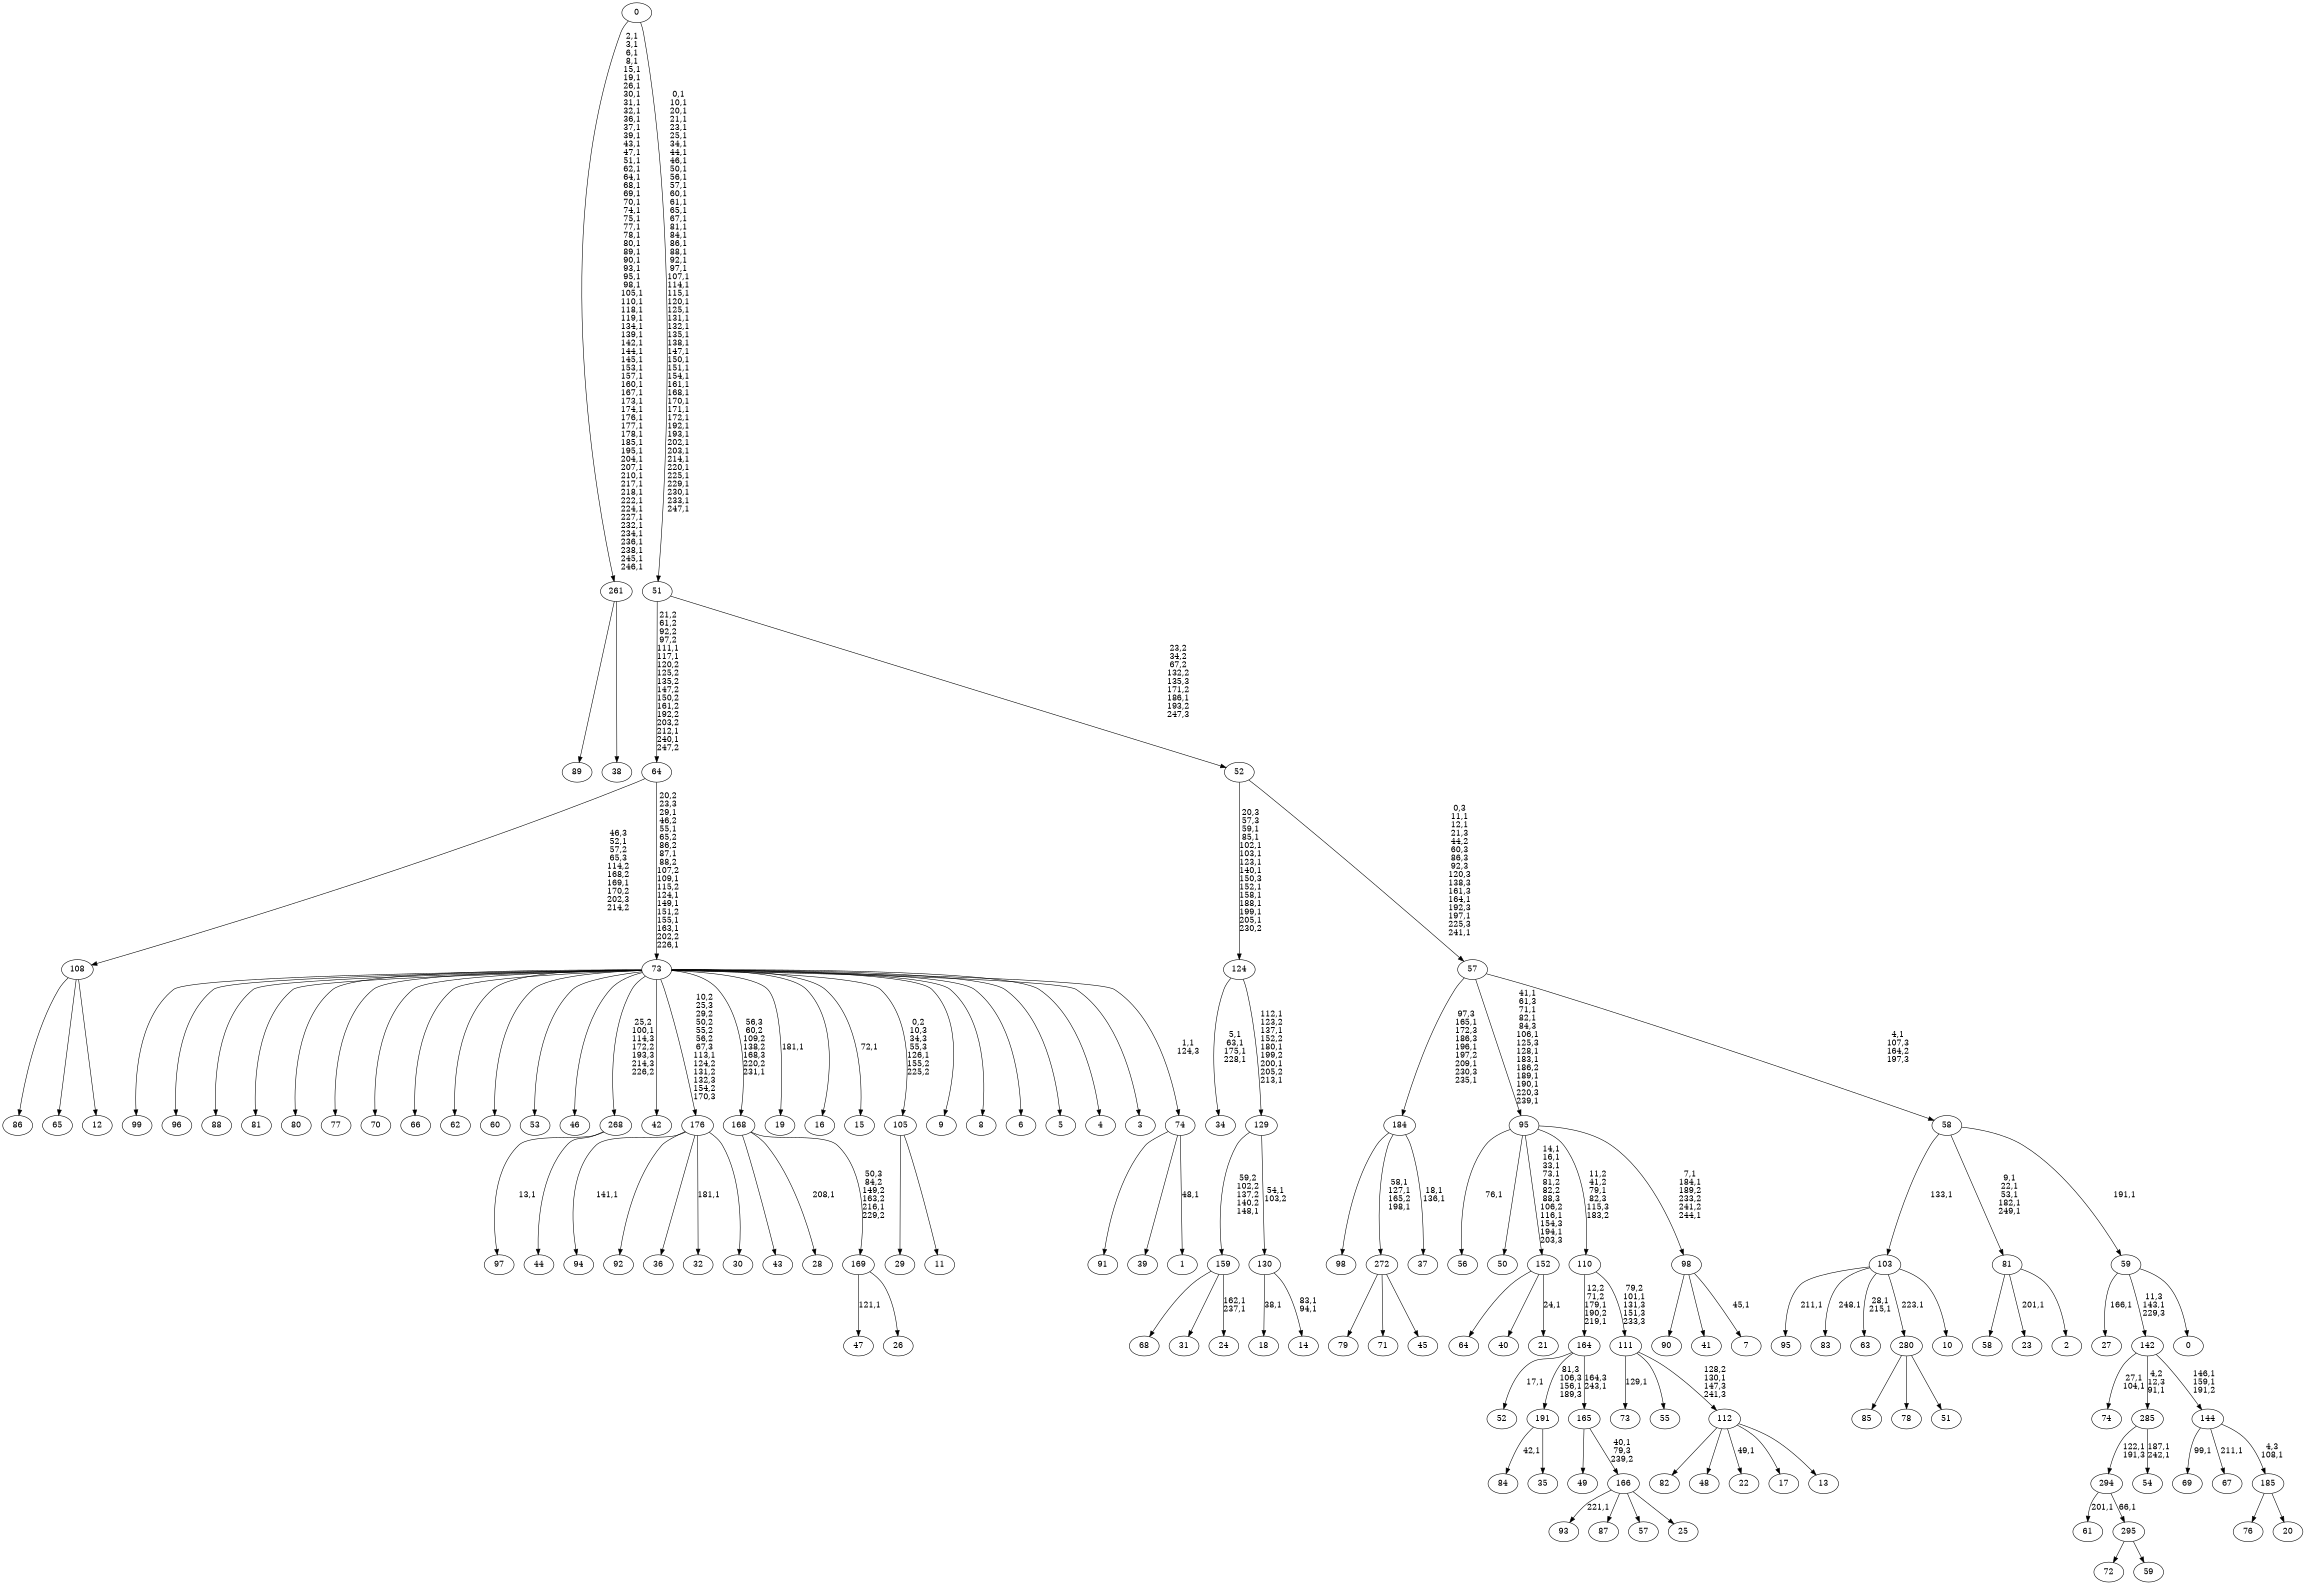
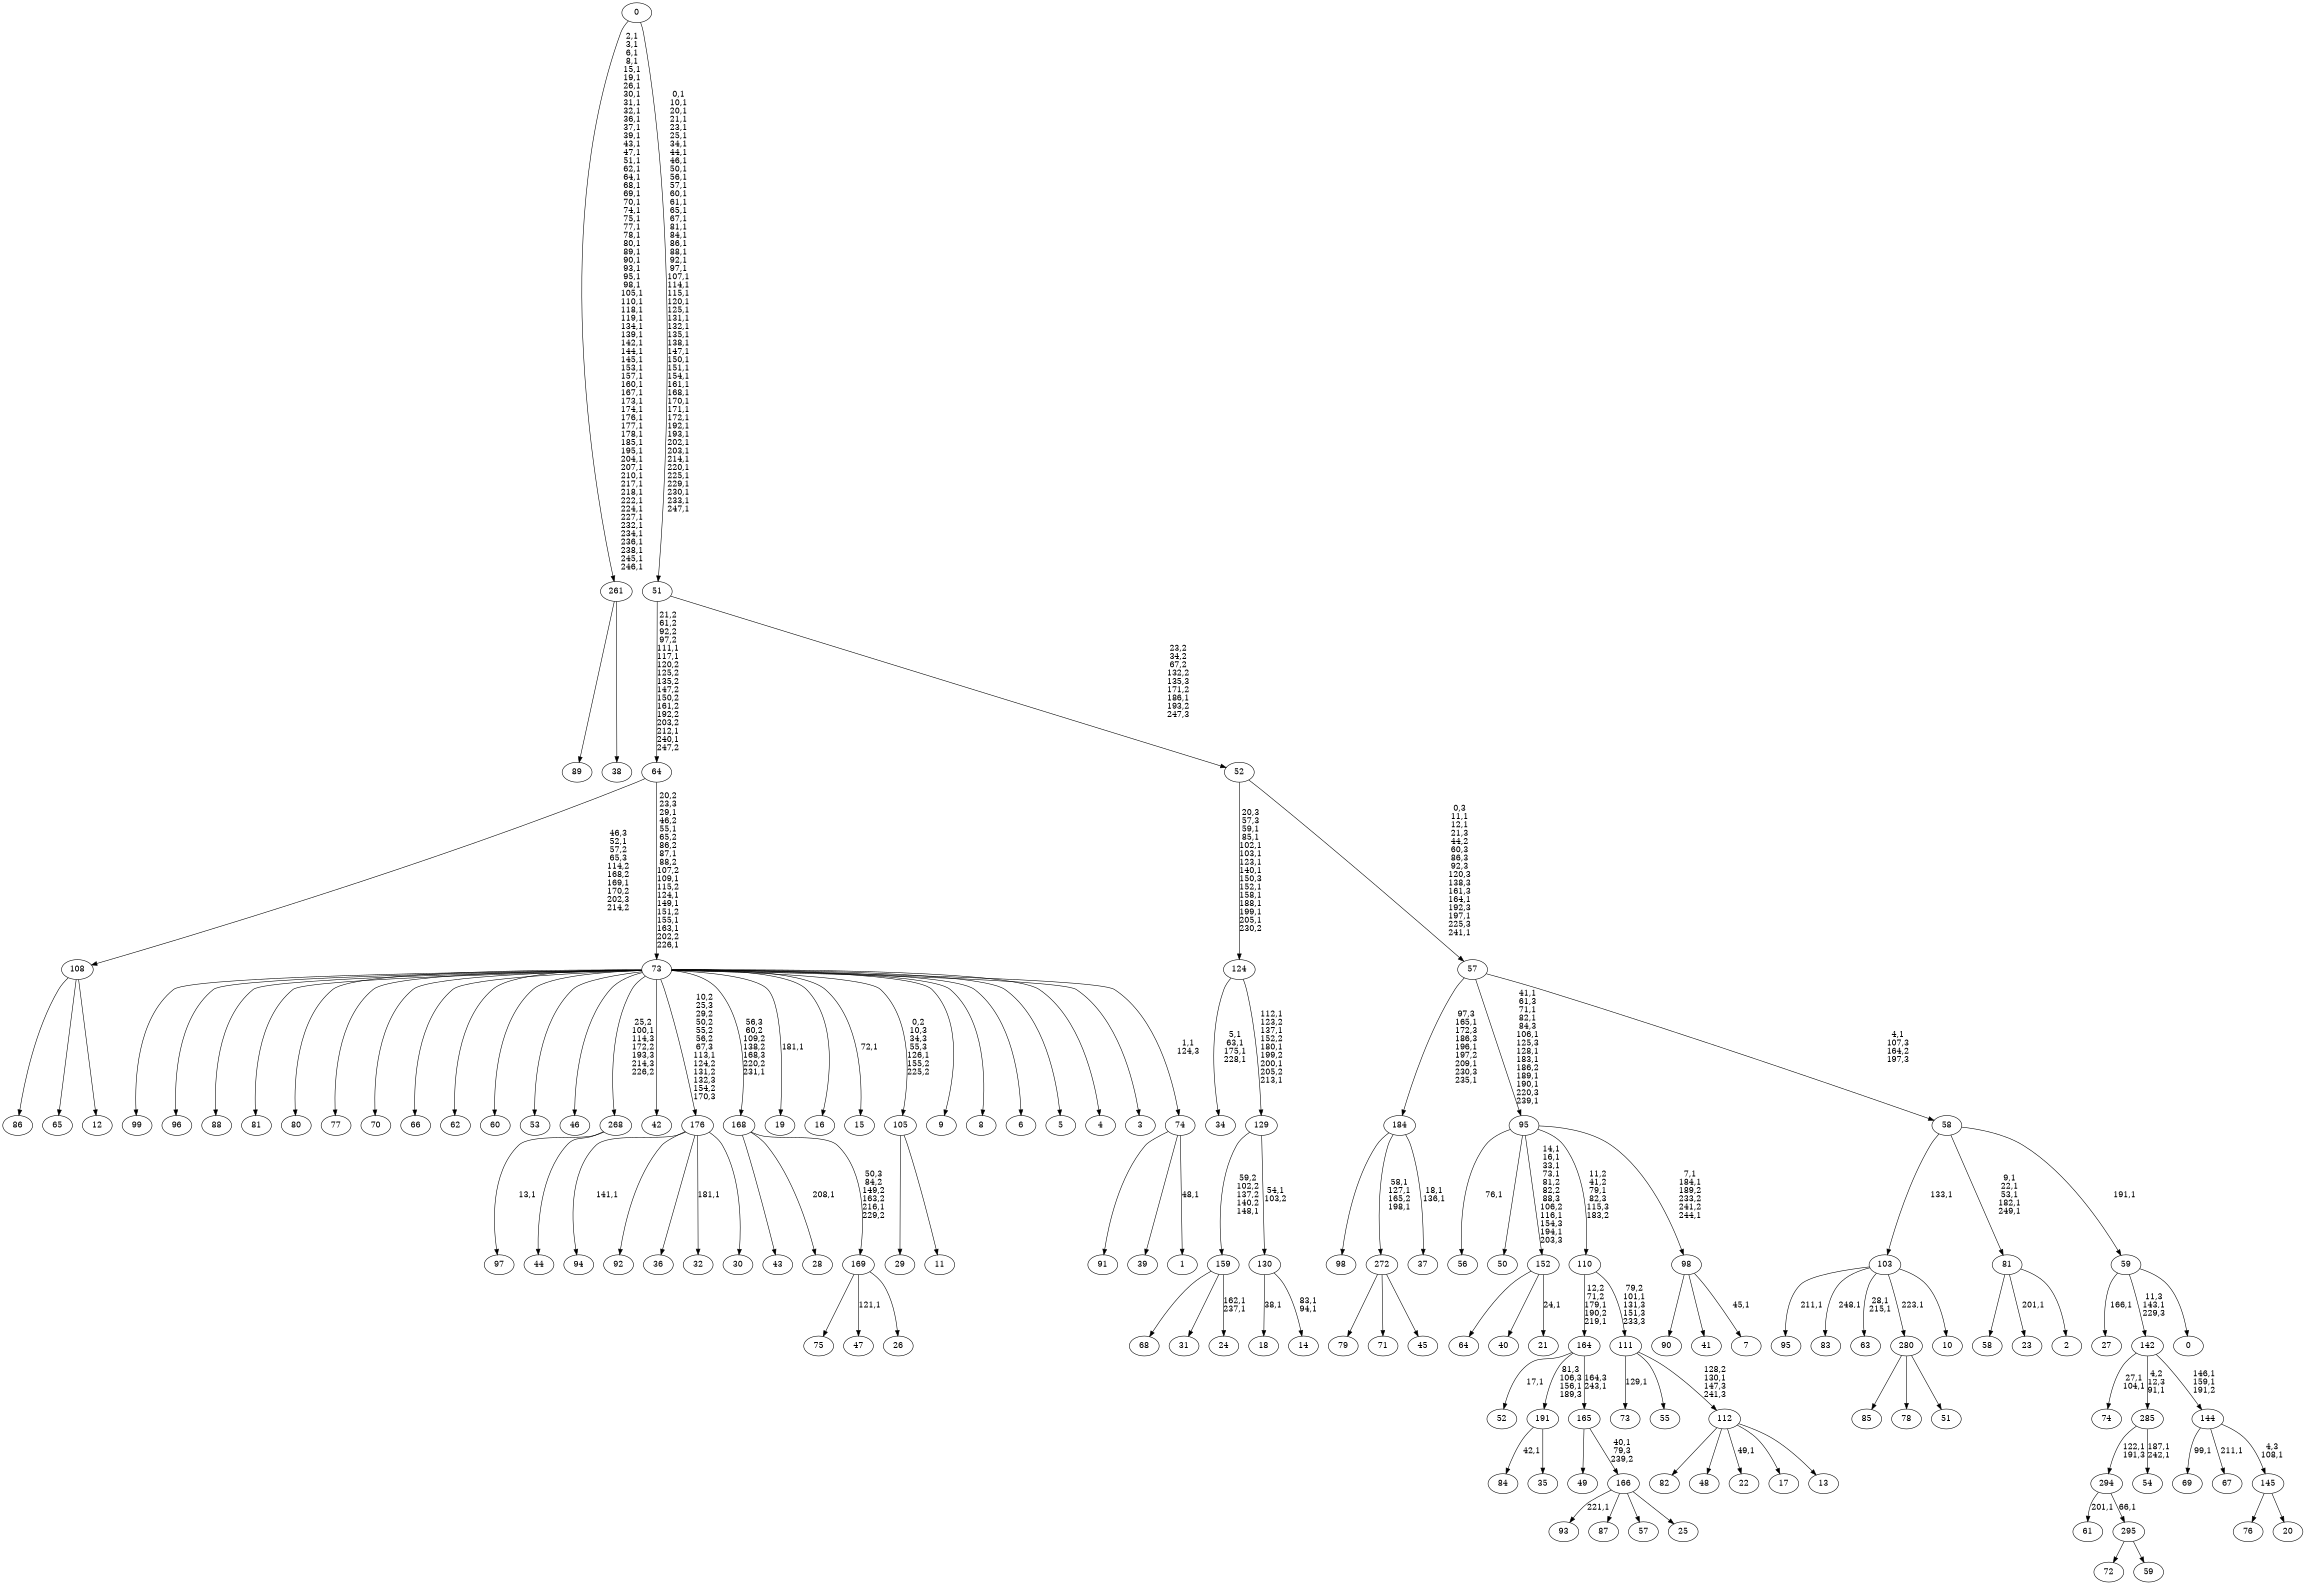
node "75": added
node "185": label "185" -> "145"
